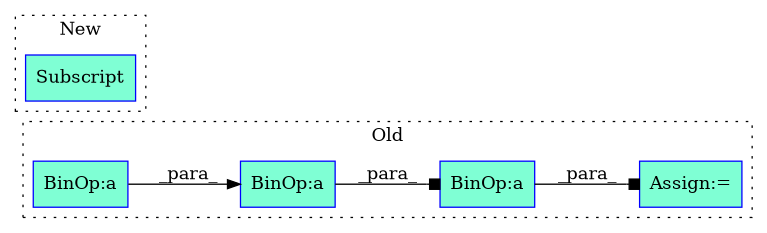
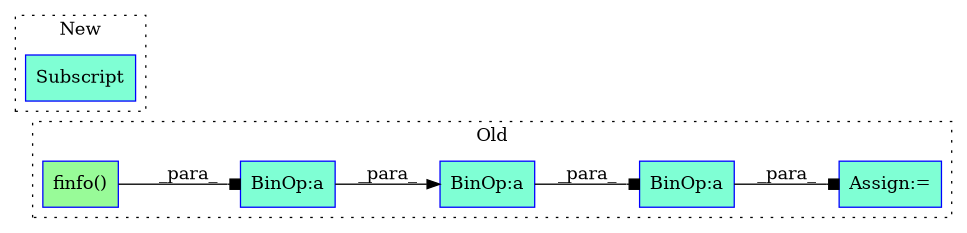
node "finfo()": added
